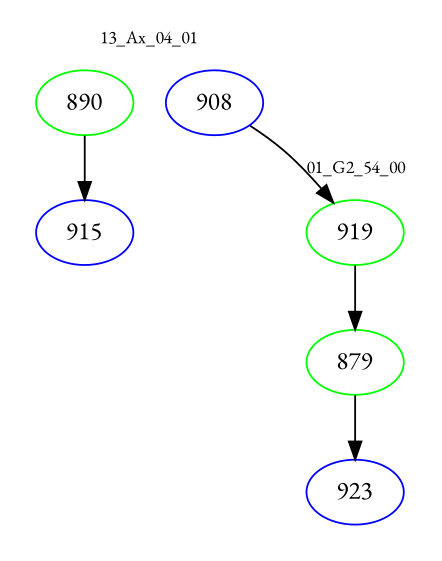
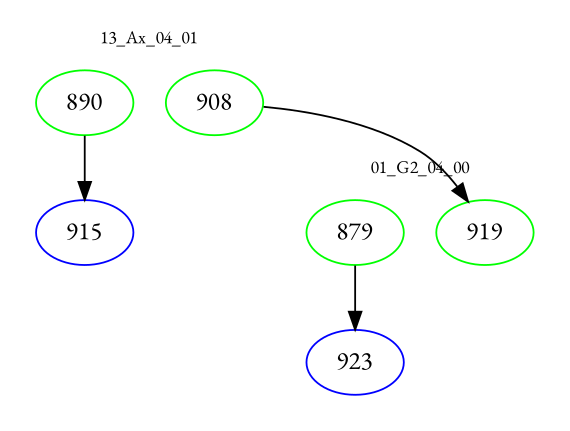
node "908": color blue -> green
cluster "01_G2_54_00": label "01_G2_54_00" -> "01_G2_04_00"
edge "919" -> "879": removed
